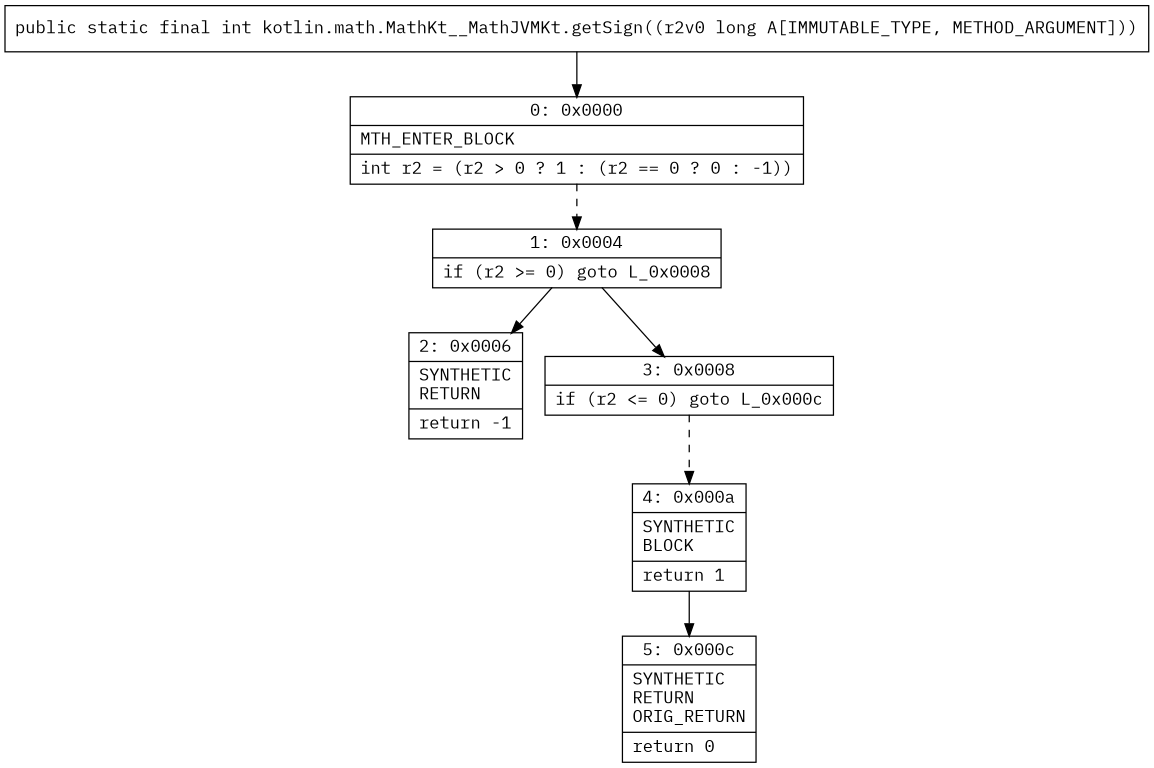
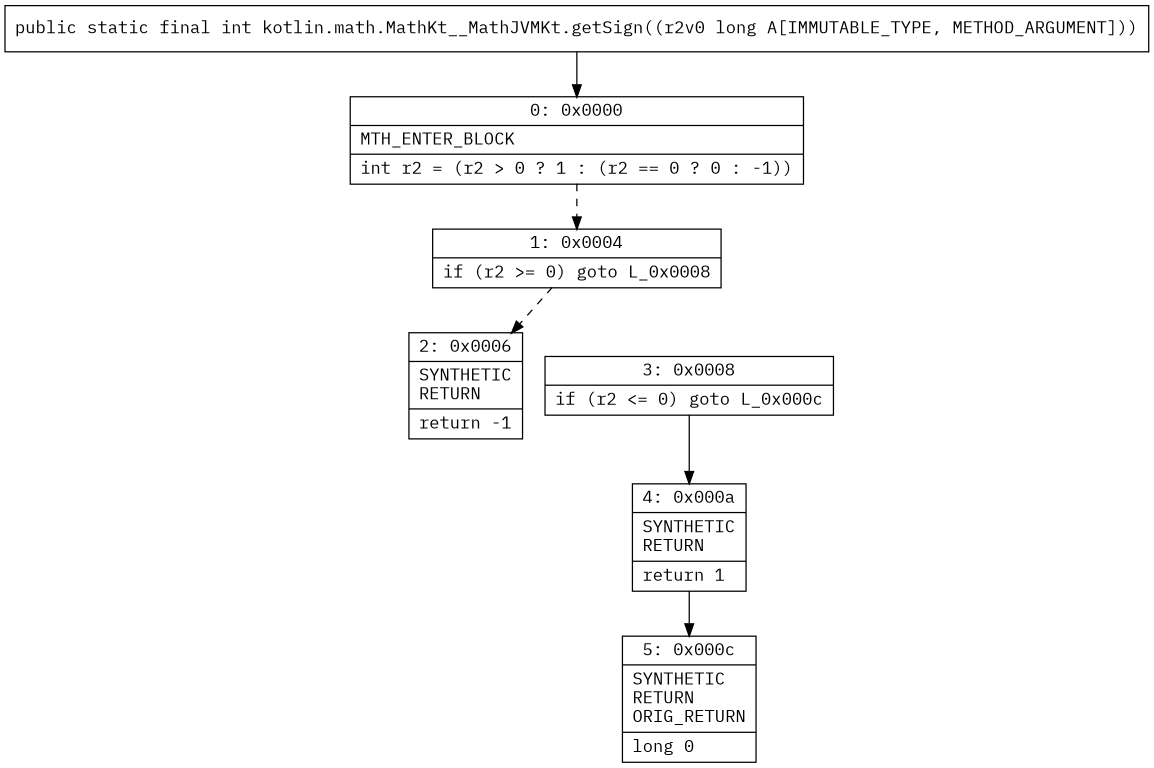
edge "1: 0x0004" -> "2: 0x0006": style solid -> dashed
edge "1: 0x0004" -> "3: 0x0008": removed
edge "3: 0x0008" -> "4: 0x000a": style dashed -> solid
node "4: 0x000a": text "BLOCK" -> "RETURN"
node "5: 0x000c": text "return 0" -> "long 0"
